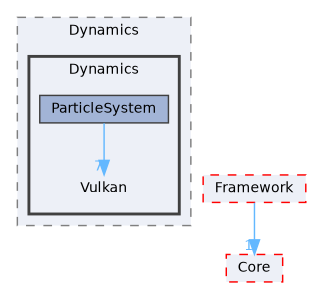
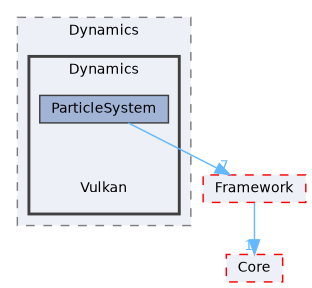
edge "ParticleSystem" -> "Vulkan": now "ParticleSystem" -> "Framework"
